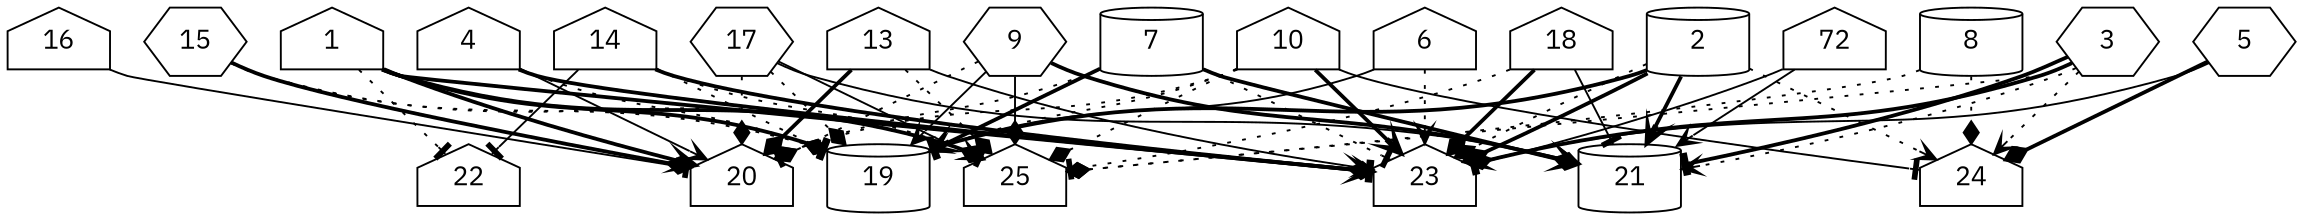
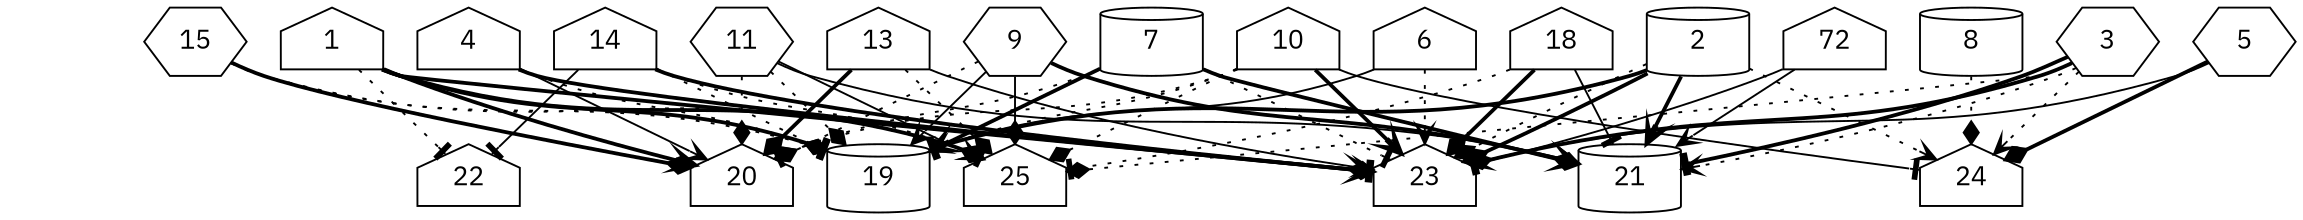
node "16": removed
node "17": label "17" -> "11"
edge "8" -> "25": removed
